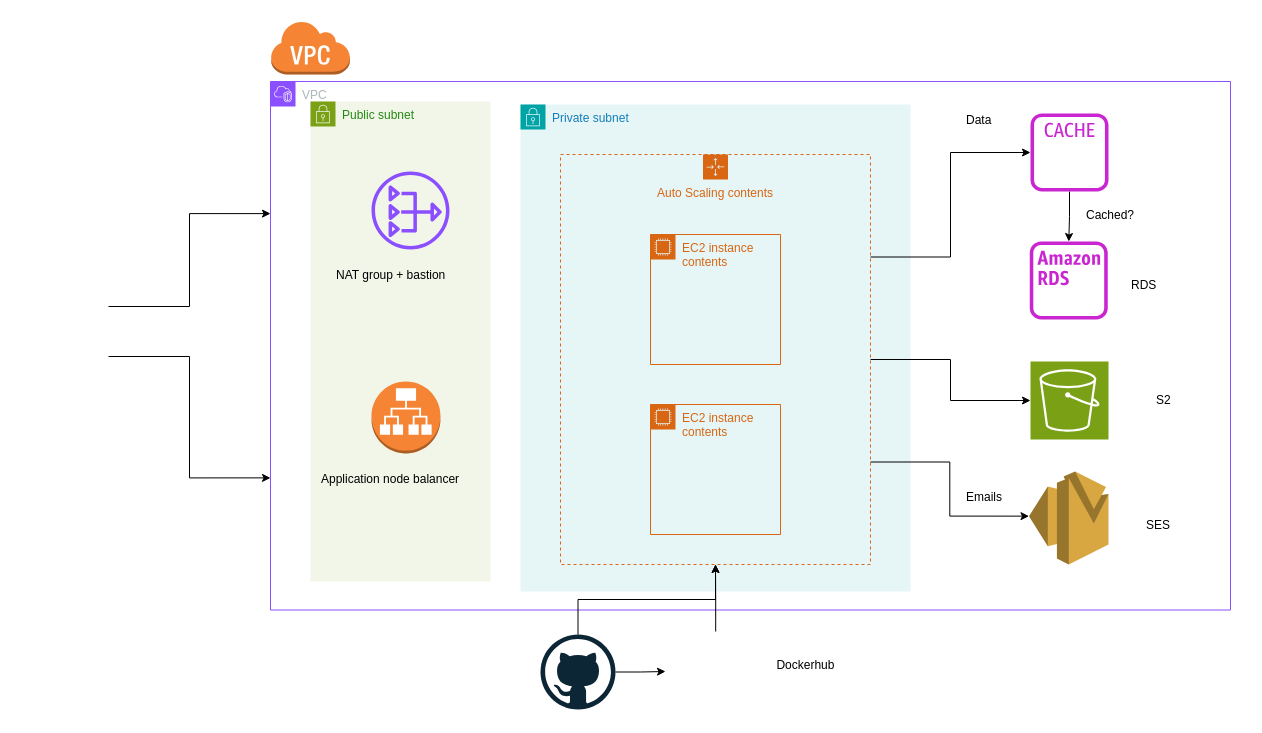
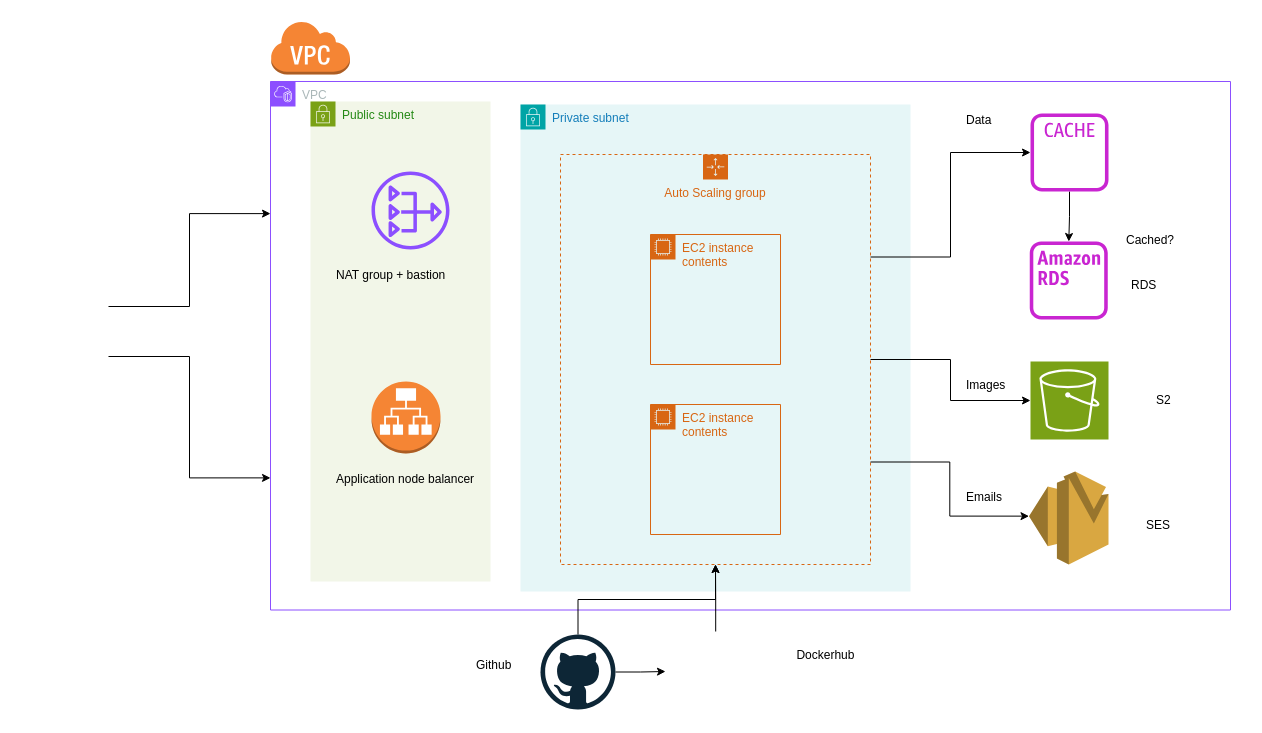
node "Auto Scaling contents": label "Auto Scaling contents" -> "Auto Scaling group"
node "Cached?": moved (1116, 216) -> (1156, 241)
node "Images": added
node "Application node balancer": moved (396, 494) -> (411, 494)
node "Github": added
node "Dockerhub": moved (806, 669) -> (826, 659)
